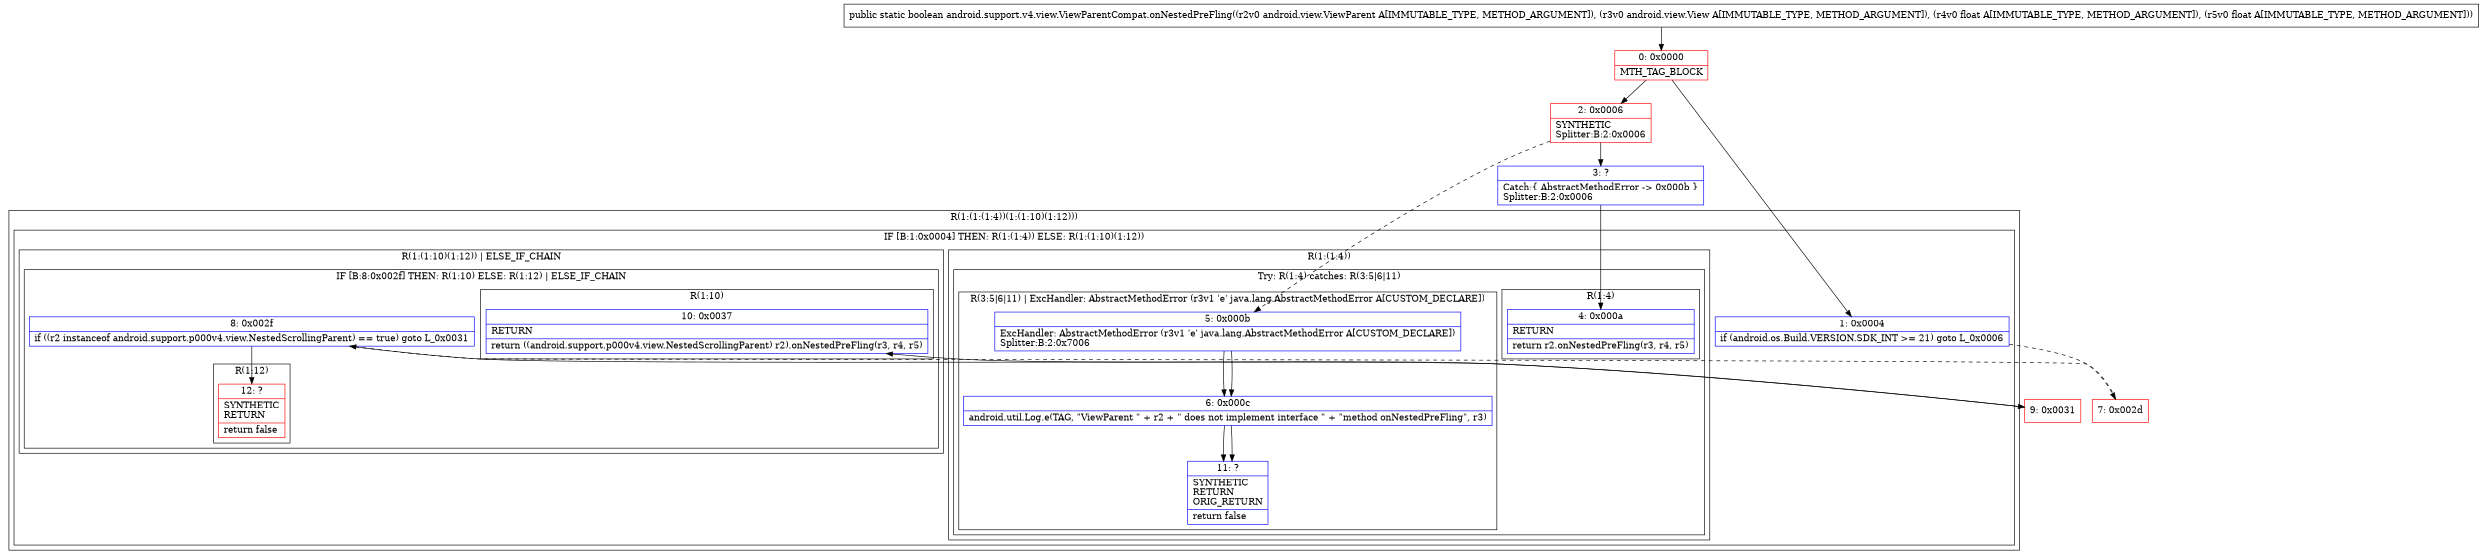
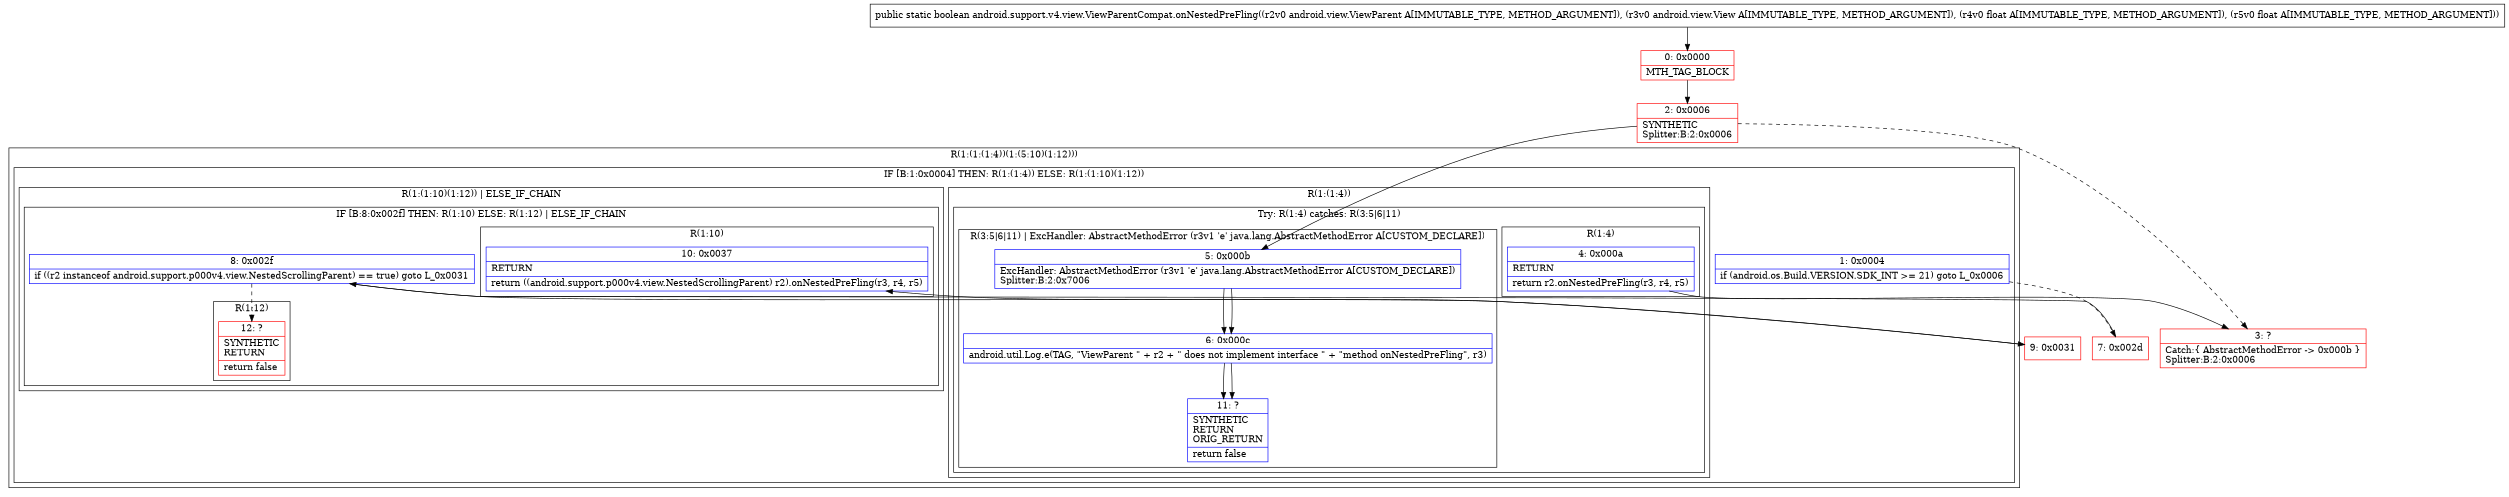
edge "2: 0x0006" -> "3: ?": style solid -> dashed
node "3: ?": color blue -> red
edge "0: 0x0000" -> "1: 0x0004": removed
edge "2: 0x0006" -> "5: 0x000b": style dashed -> solid
cluster "R(1:(1:(1:4))(1:(1:10)(1:12)))": label "R(1:(1:(1:4))(1:(1:10)(1:12)))" -> "R(1:(1:(1:4))(1:(5:10)(1:12)))"
edge "3: ?" -> "4: 0x000a": reversed
edge "8: 0x002f" -> "12: ?": style solid -> dashed
edge "7: 0x002d" -> "8: 0x002f": style dashed -> solid
